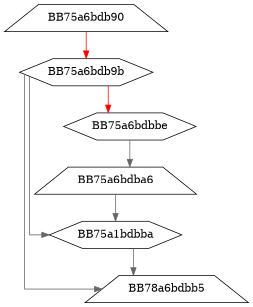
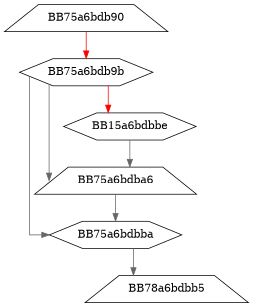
node "BB75a6bdbbe": label "BB75a6bdbbe" -> "BB15a6bdbbe"
edge "BB75a6bdb9b" -> "BB78a6bdbb5": now "BB75a6bdb9b" -> "BB75a6bdba6"
node "BB75a1bdbba": label "BB75a1bdbba" -> "BB75a6bdbba"
